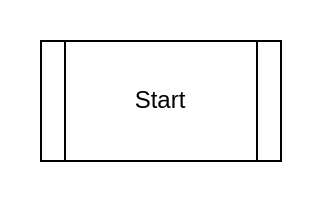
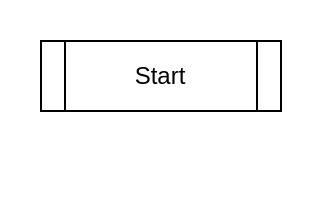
node "Start": size 240x120 -> 240x70
